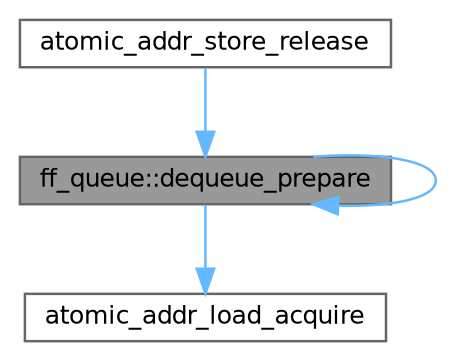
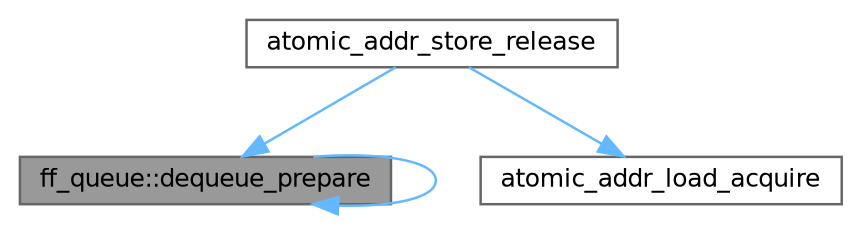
edge "ff_queue::dequeue_prepare" -> "atomic_addr_load_acquire": now "atomic_addr_store_release" -> "atomic_addr_load_acquire"
